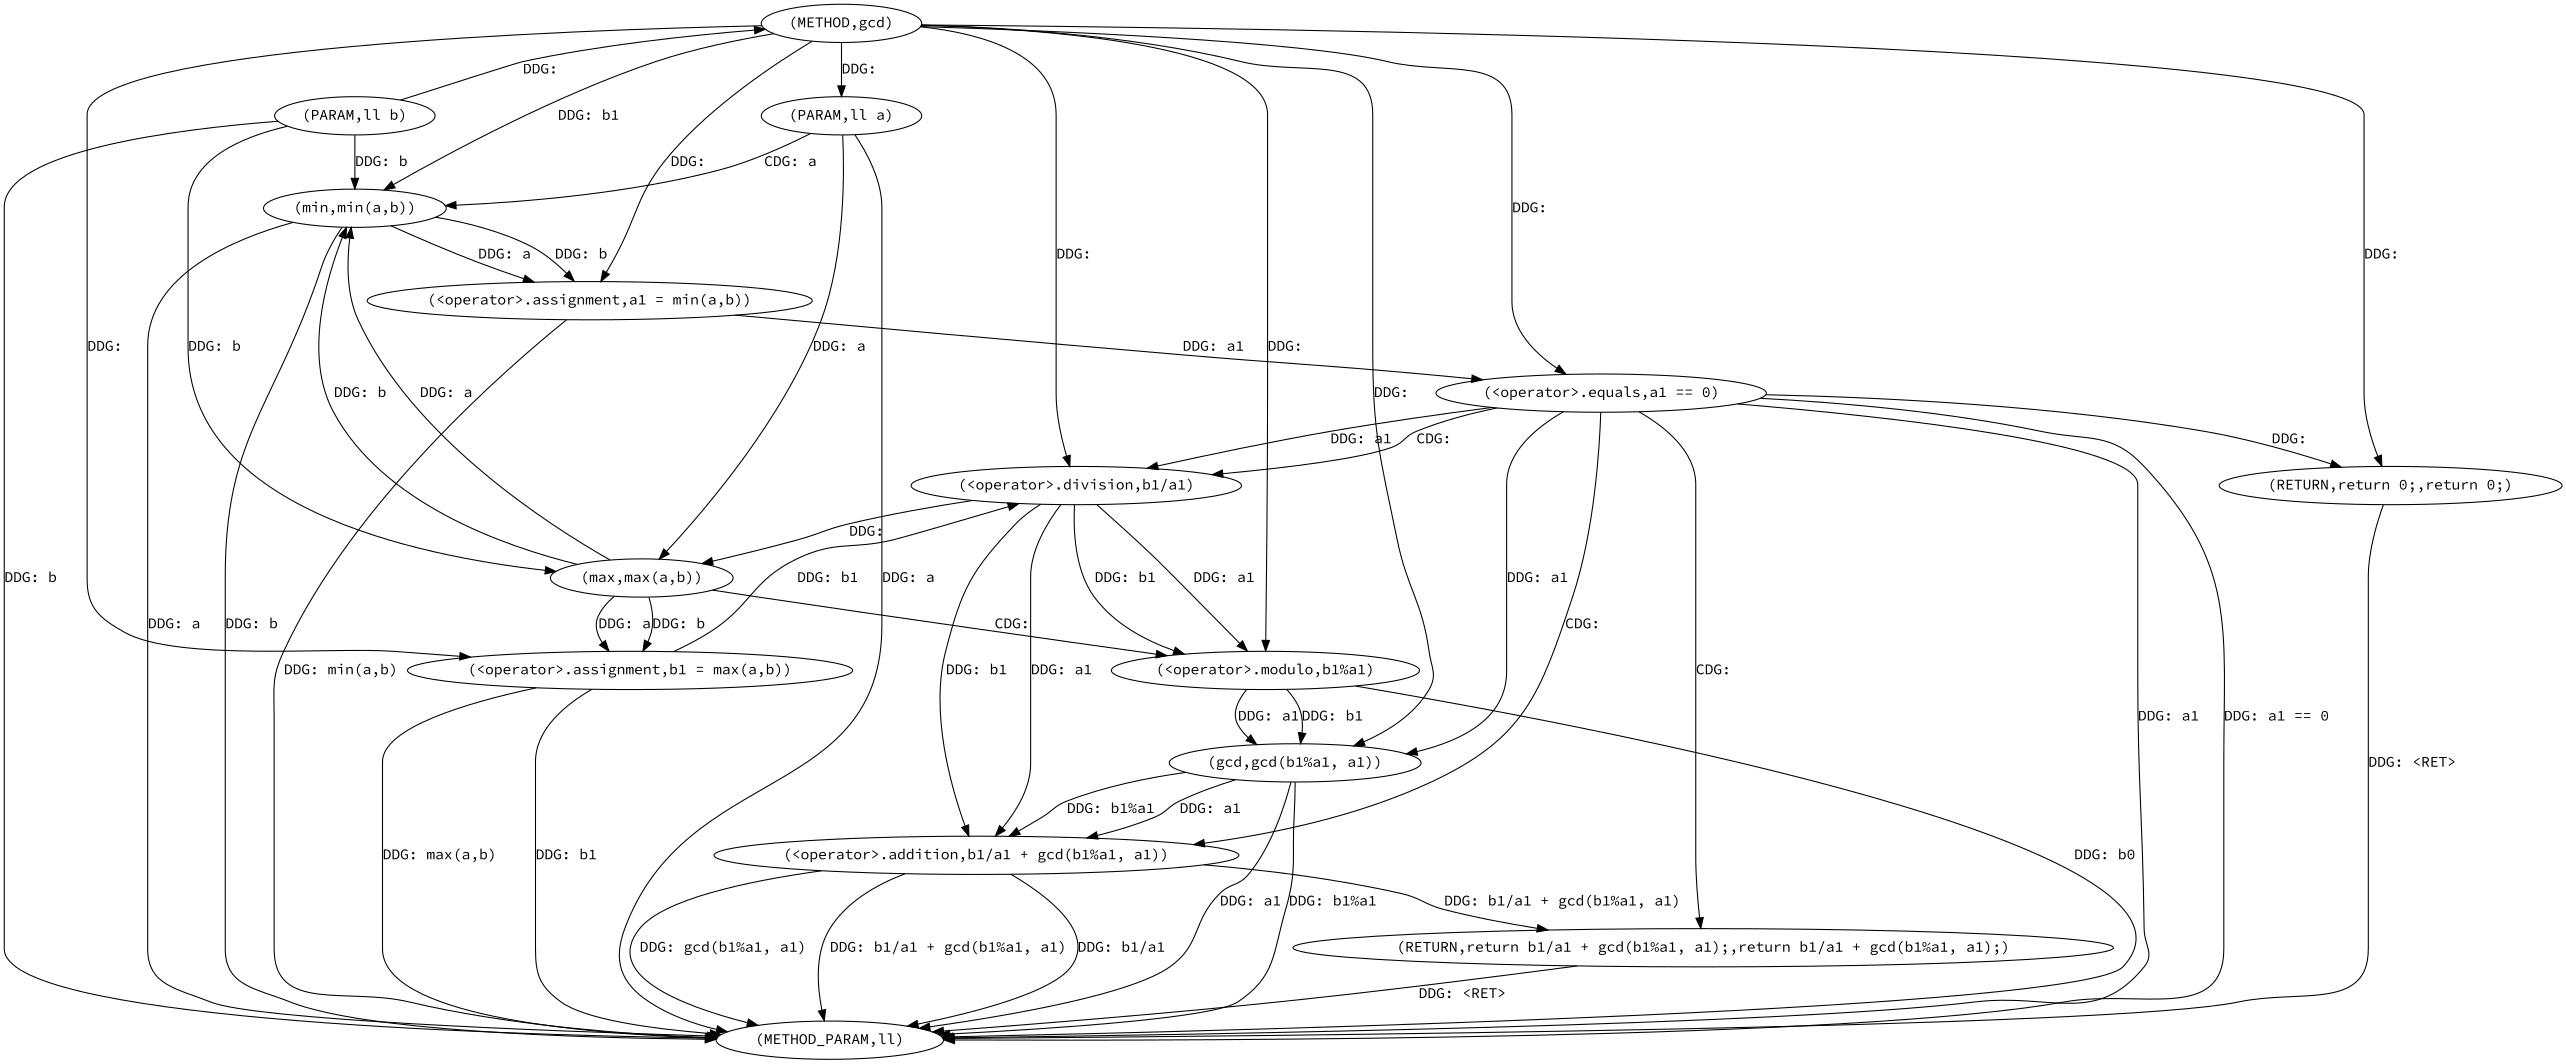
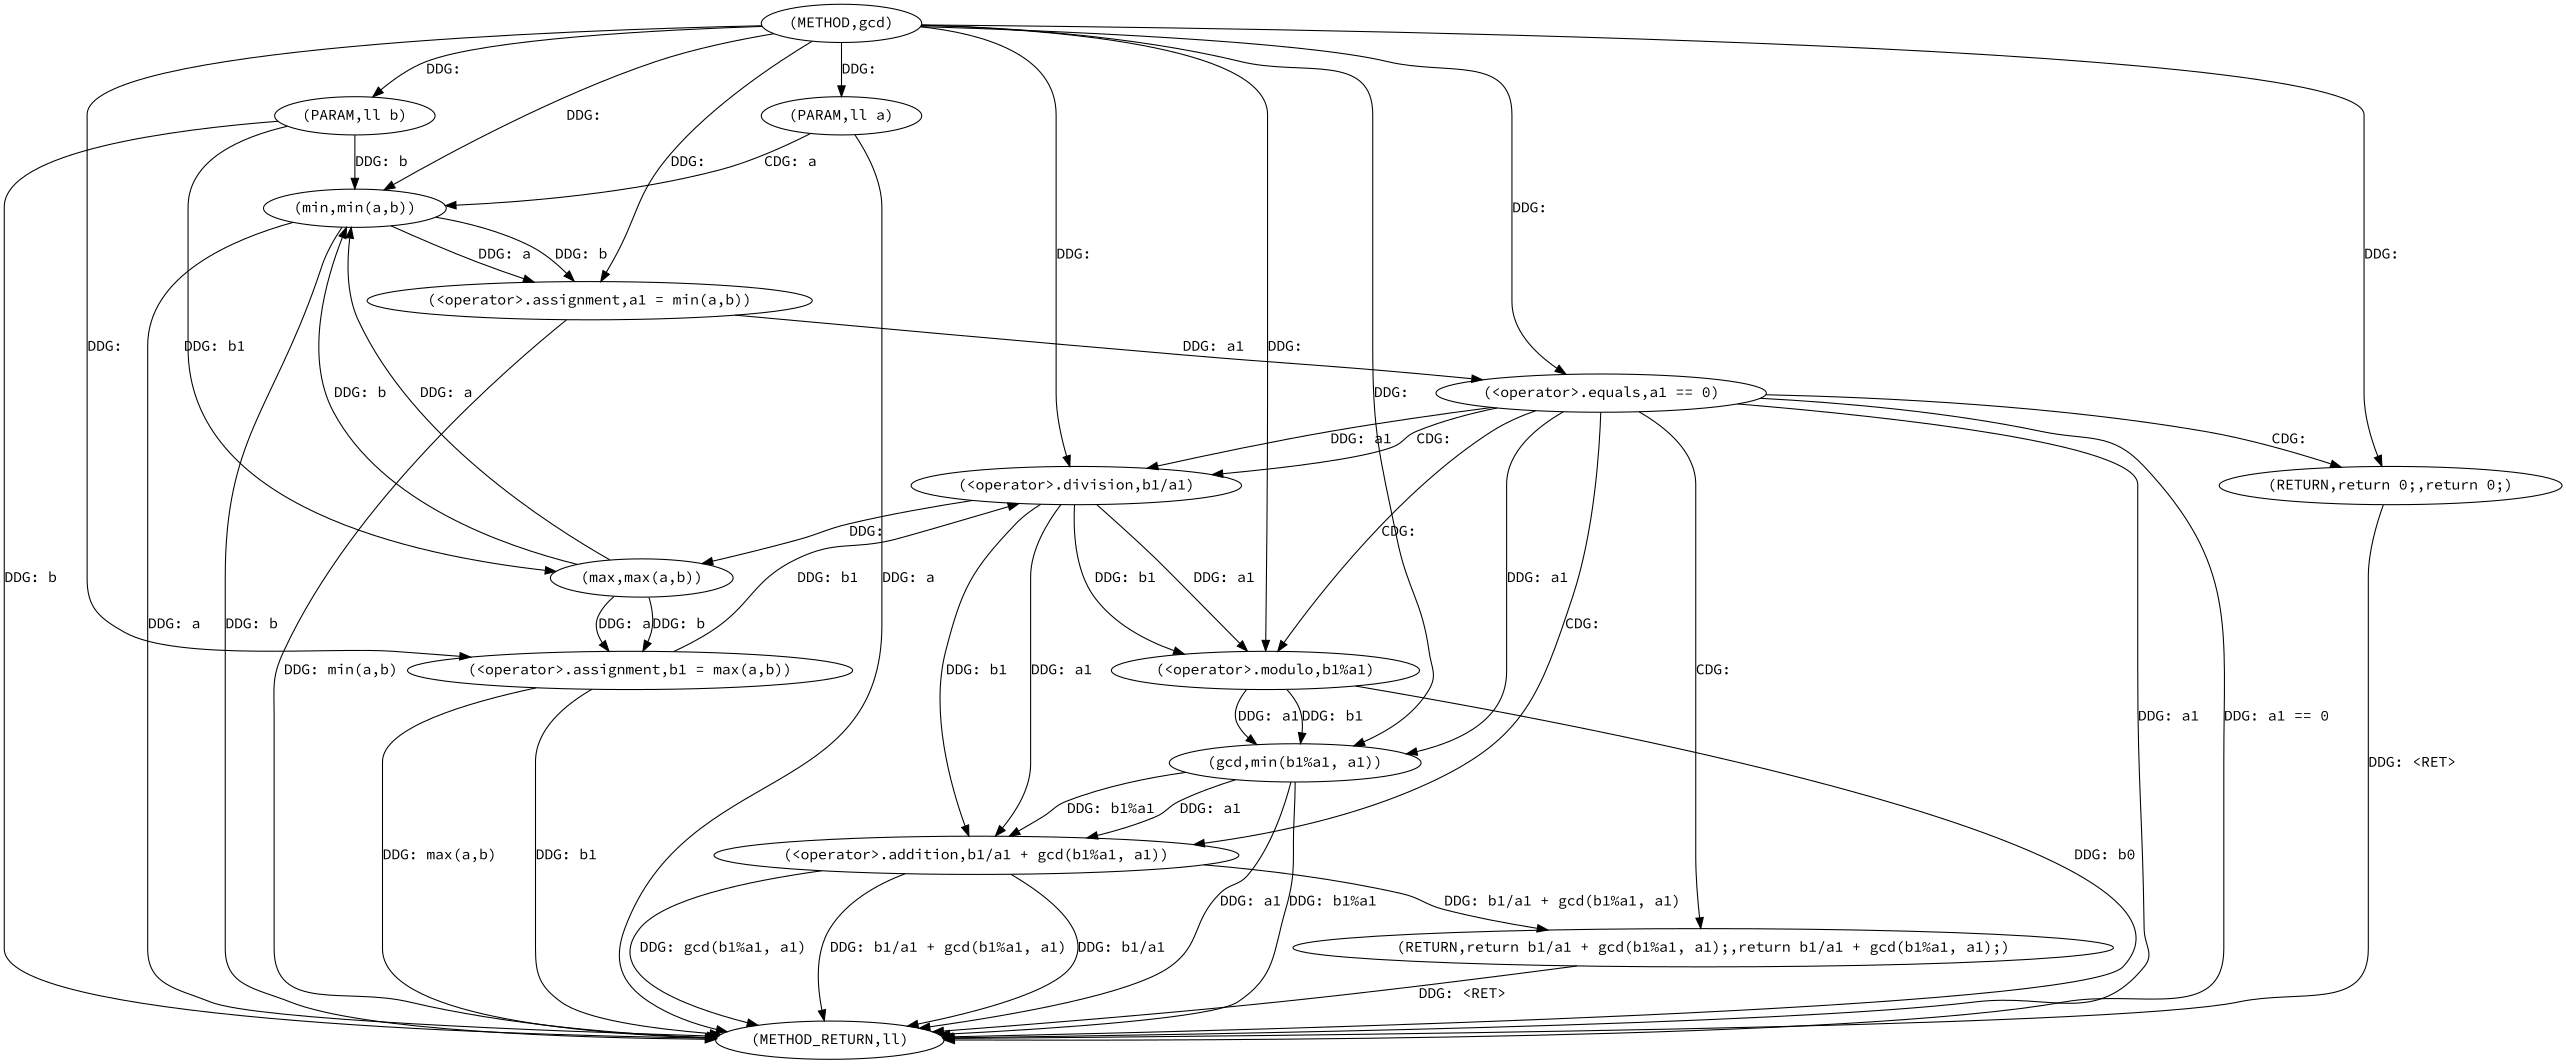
edge "(PARAM,ll b)" -> "(METHOD,gcd)": reversed
edge "(METHOD,gcd)" -> "(min,min(a,b))": label "DDG: b1" -> "DDG: "
edge "(PARAM,ll b)" -> "(max,max(a,b))": label "DDG: b" -> "DDG: b1"
edge "(PARAM,ll a)" -> "(max,max(a,b))": removed, label "DDG: a"
edge "(<operator>.equals,a1 == 0)" -> "(RETURN,return 0;,return 0;)": label "DDG: " -> "CDG: "
edge "(max,max(a,b))" -> "(<operator>.modulo,b1%a1)": now "(<operator>.equals,a1 == 0)" -> "(<operator>.modulo,b1%a1)"
node "(gcd,gcd(b1%a1, a1))": label "(gcd,gcd(b1%a1, a1))" -> "(gcd,min(b1%a1, a1))"
node "(METHOD_PARAM,ll)": label "(METHOD_PARAM,ll)" -> "(METHOD_RETURN,ll)"
